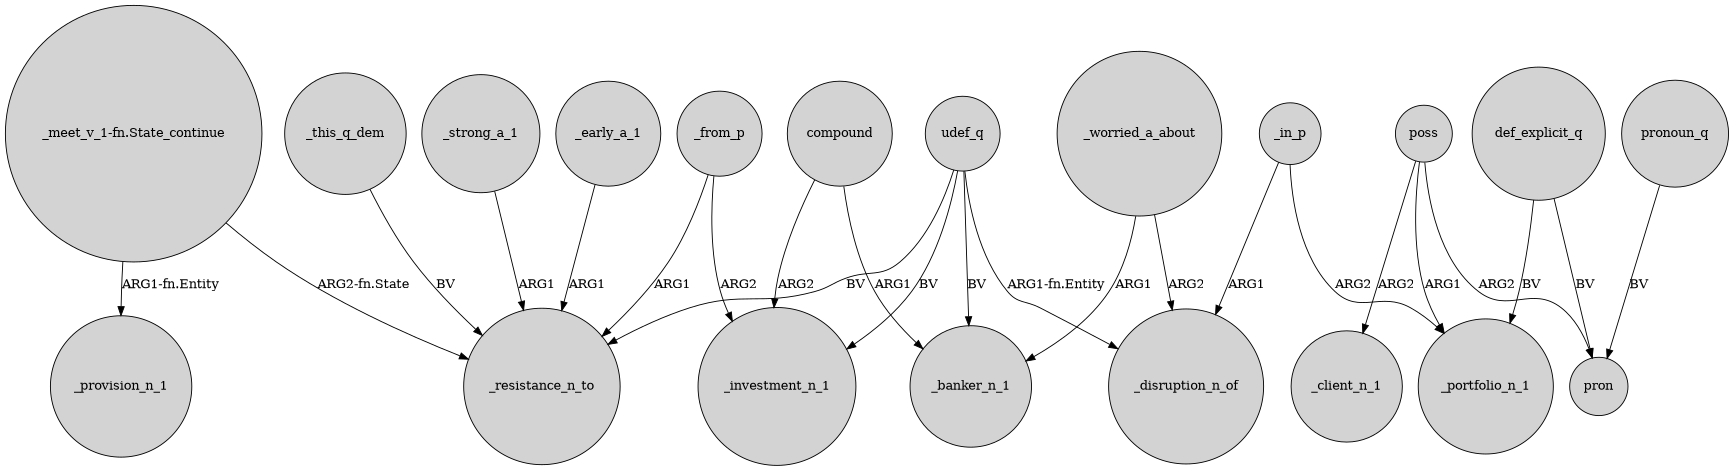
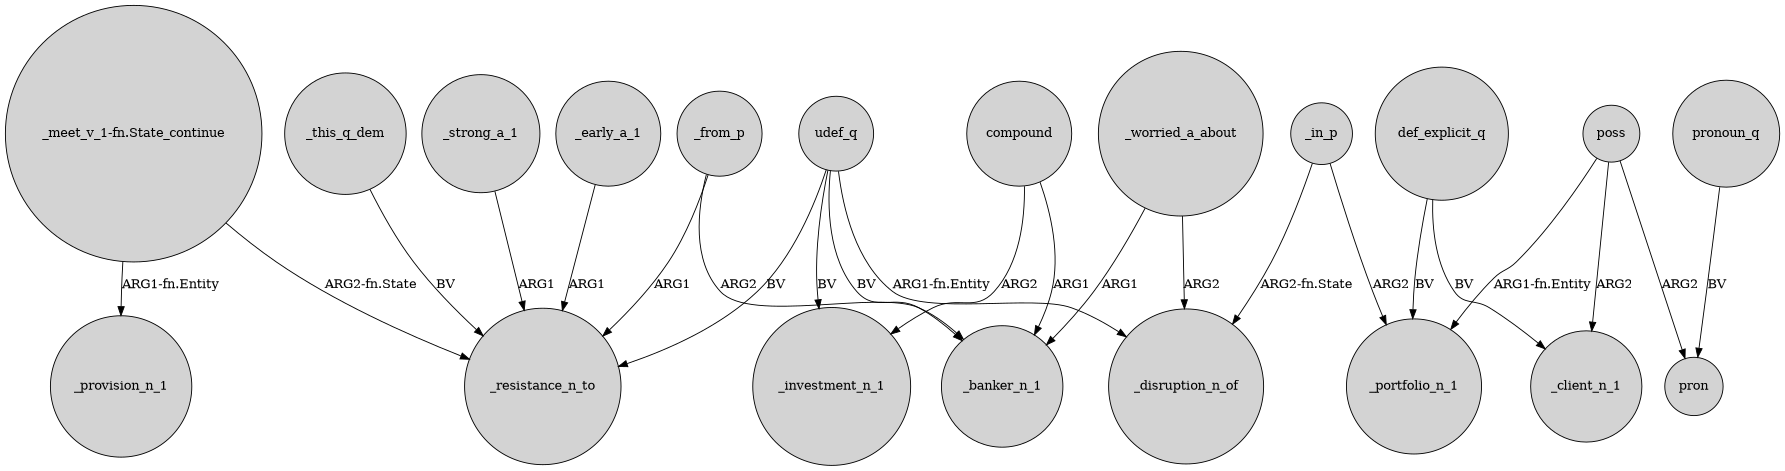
edge "_from_p" -> "_investment_n_1": now "_from_p" -> "_banker_n_1"
edge "def_explicit_q" -> "pron": now "def_explicit_q" -> "_client_n_1"
edge "_in_p" -> "_disruption_n_of": label "ARG1" -> "ARG2-fn.State"
edge "poss" -> "_portfolio_n_1": label "ARG1" -> "ARG1-fn.Entity"
